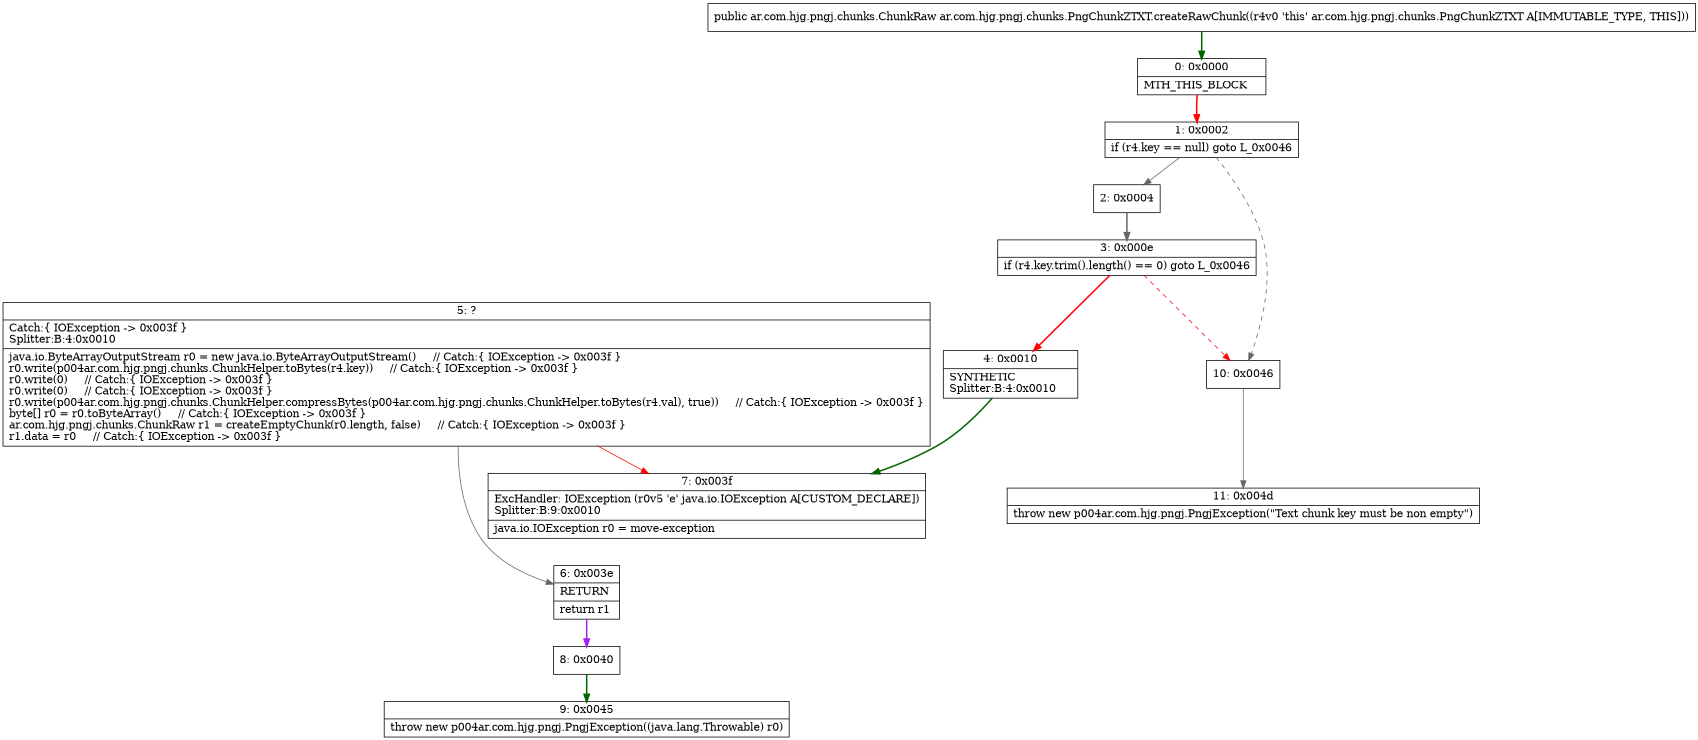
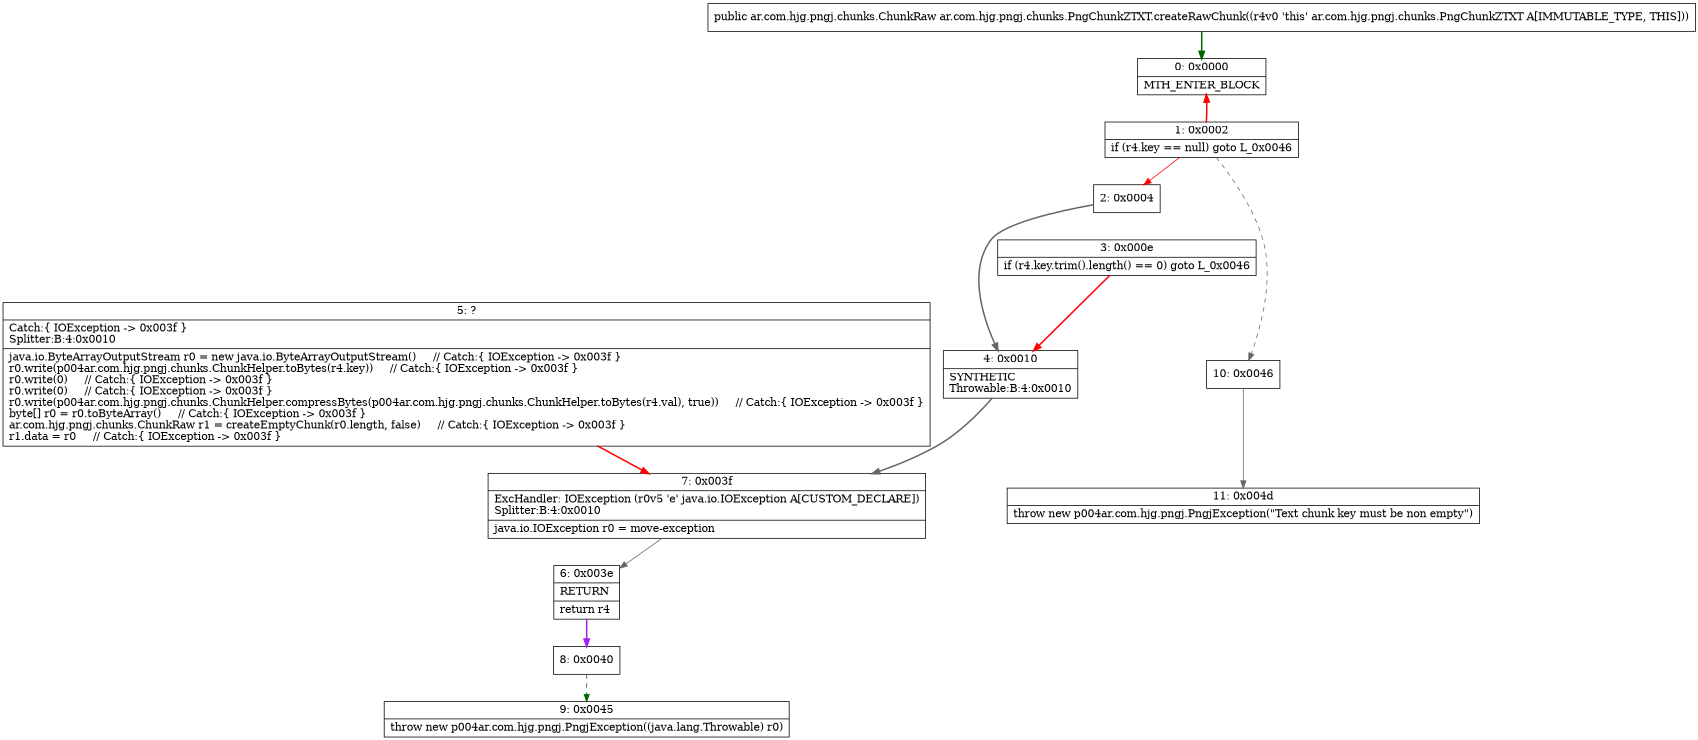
node "0: 0x0000": text "MTH_THIS_BLOCK" -> "MTH_ENTER_BLOCK"
edge "0: 0x0000" -> "1: 0x0002": reversed
edge "1: 0x0002" -> "2: 0x0004": color gray40 -> red
edge "2: 0x0004" -> "3: 0x000e": now "2: 0x0004" -> "4: 0x0010"
edge "3: 0x000e" -> "10: 0x0046": removed
node "4: 0x0010": text "Splitter:B:4:0x0010" -> "Throwable:B:4:0x0010"
edge "4: 0x0010" -> "7: 0x003f": color darkgreen -> gray40
edge "5: ?" -> "7: 0x003f": style solid -> bold
node "7: 0x003f": text "Splitter:B:9:0x0010" -> "Splitter:B:4:0x0010"
edge "5: ?" -> "6: 0x003e": now "7: 0x003f" -> "6: 0x003e"
node "6: 0x003e": text "return r1" -> "return r4"
edge "8: 0x0040" -> "9: 0x0045": style bold -> dashed
